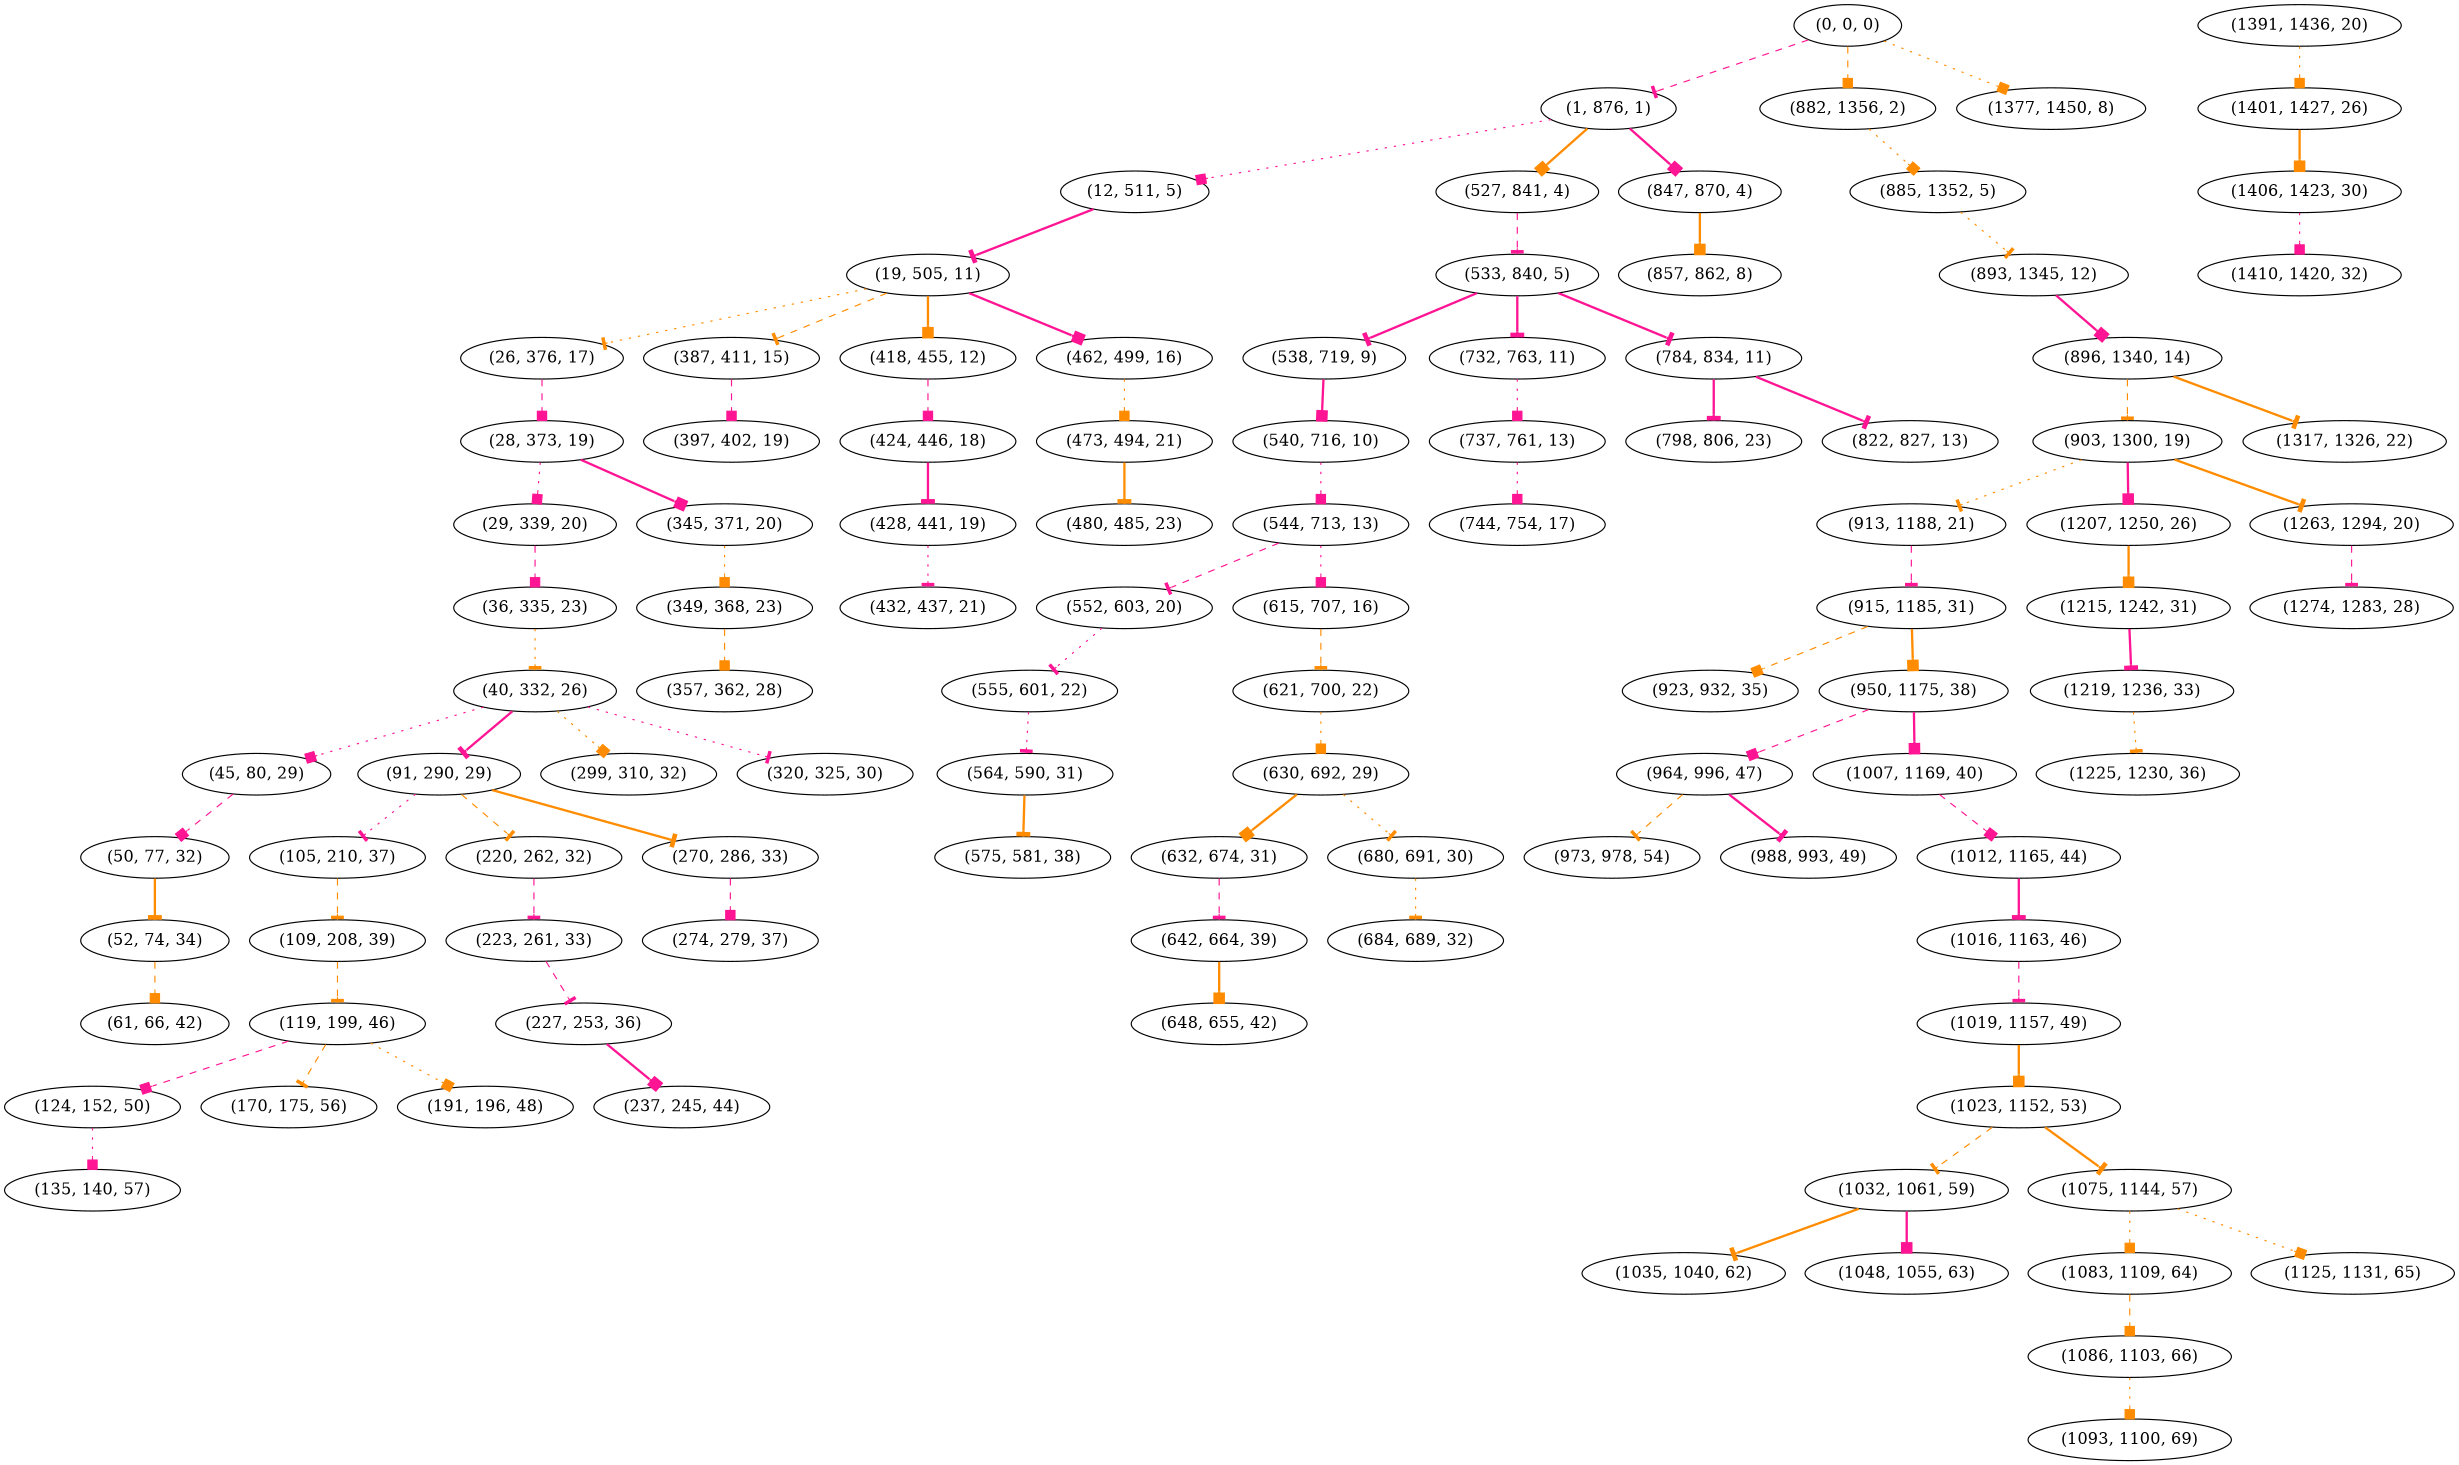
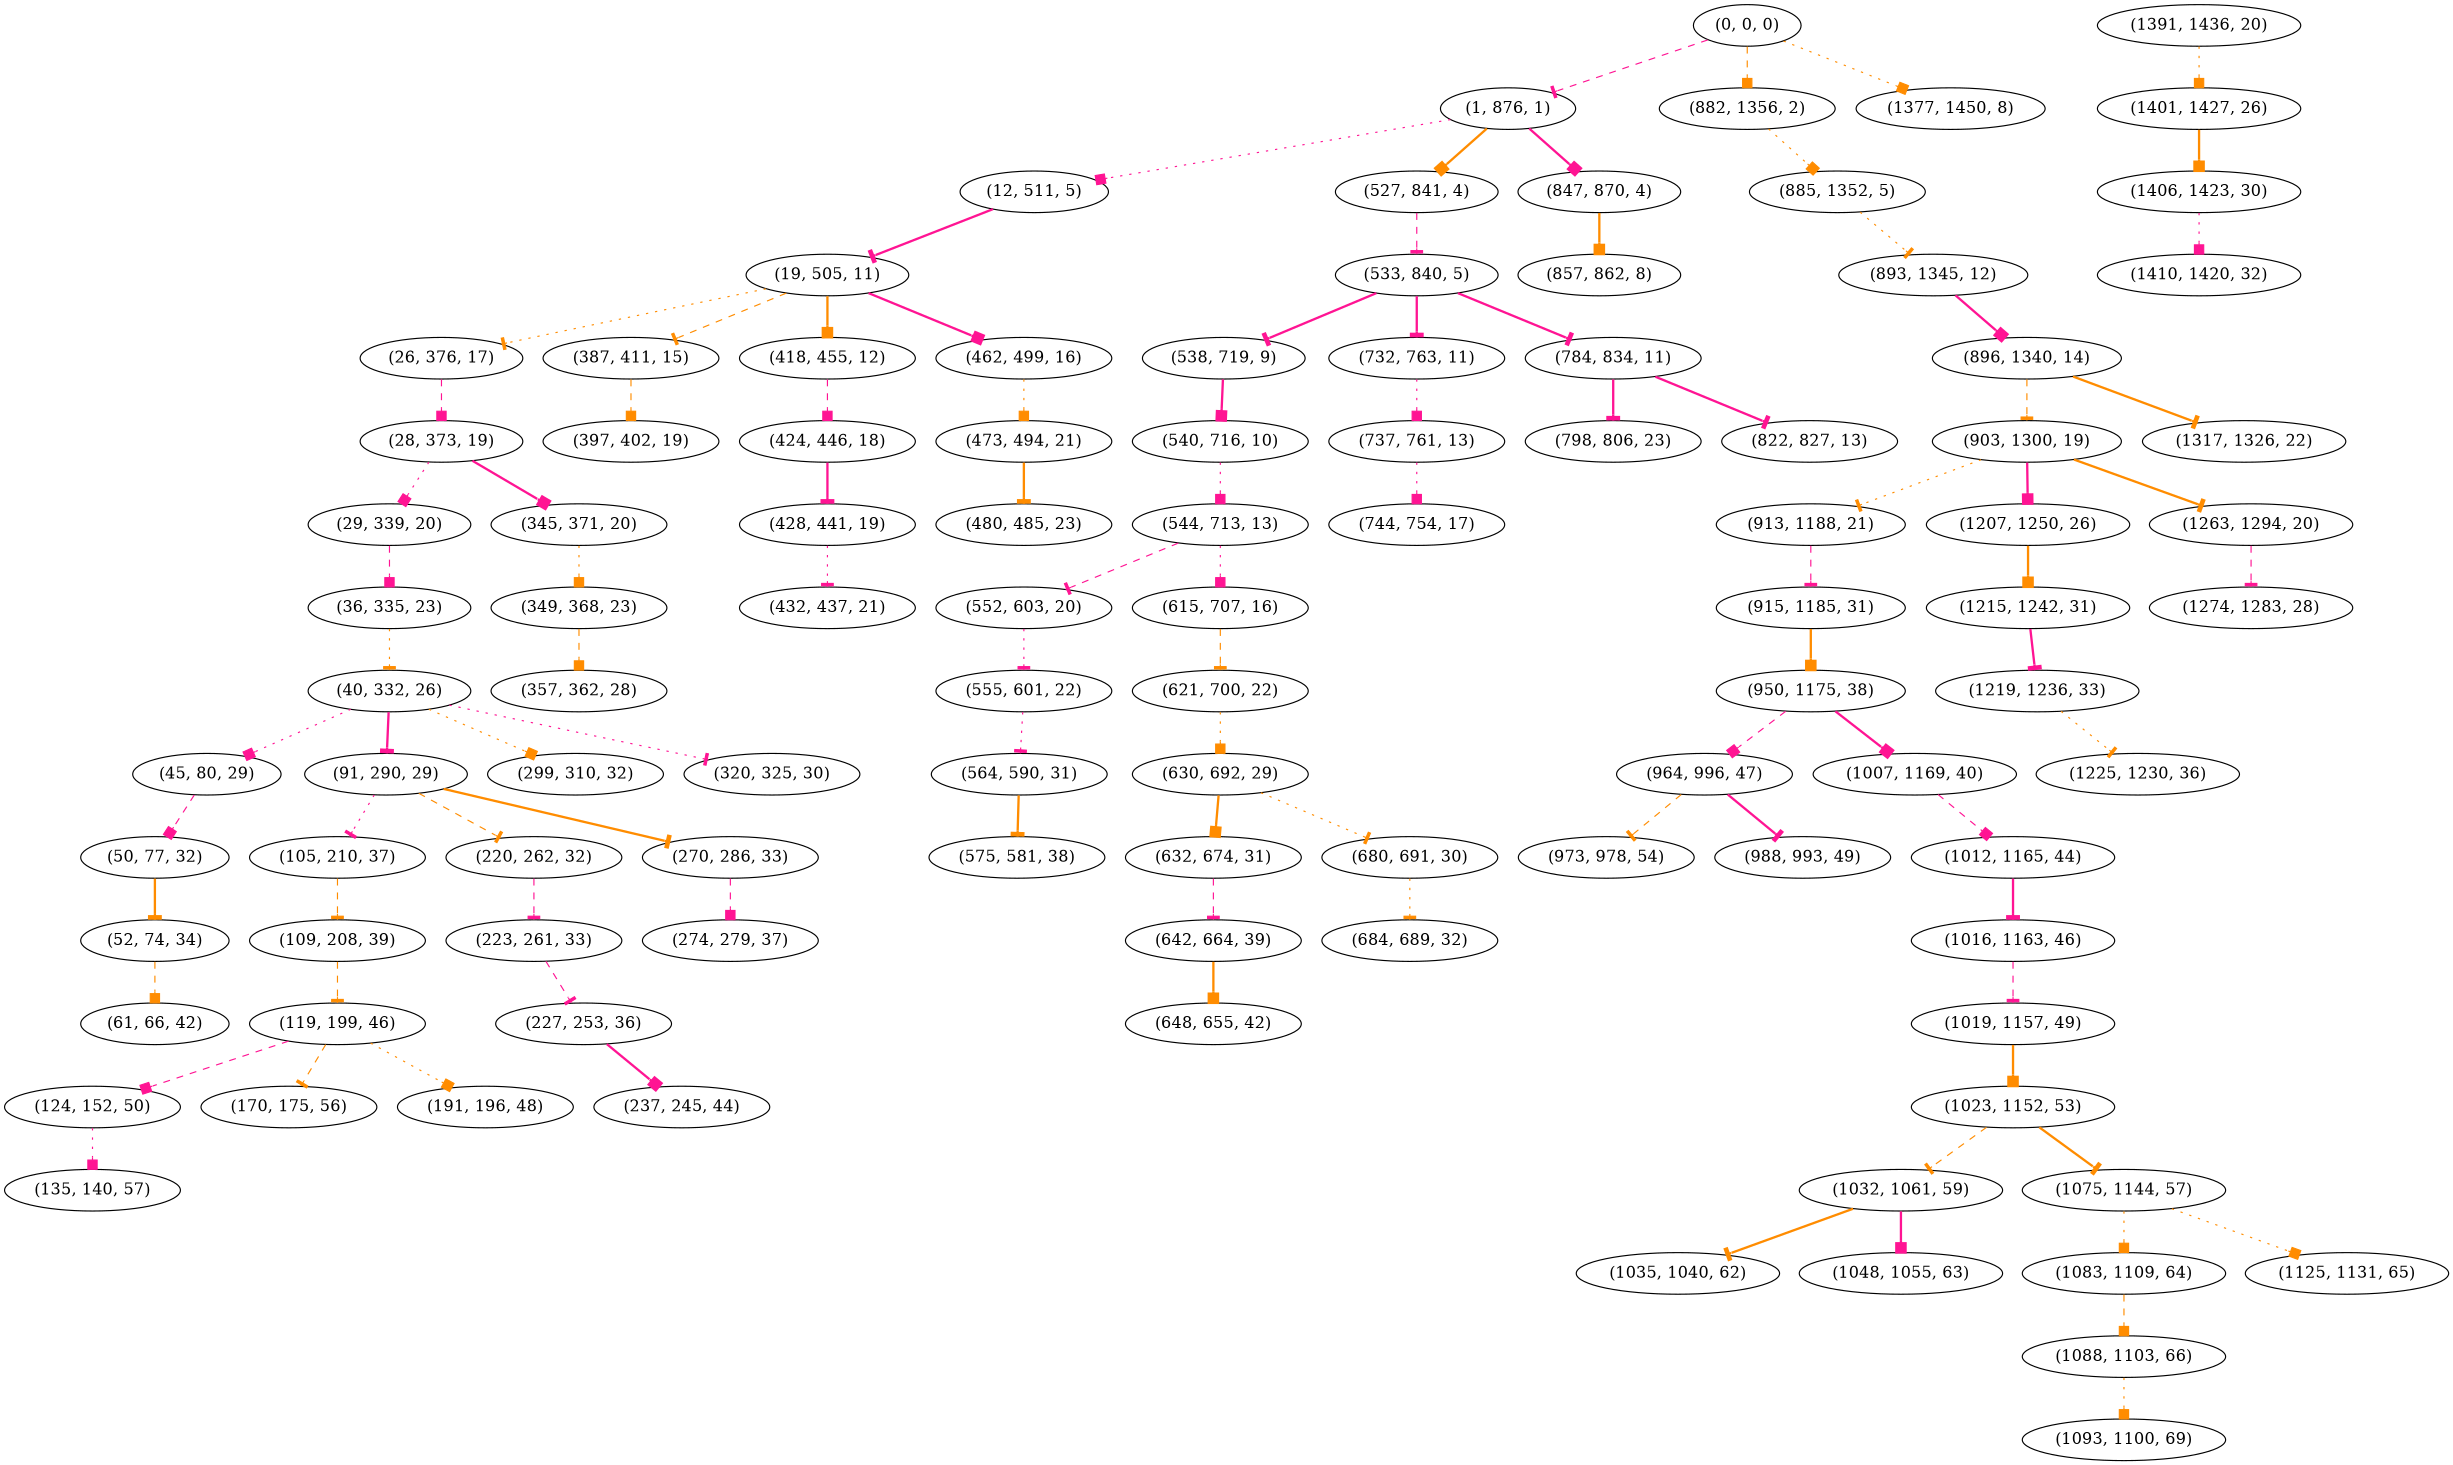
edge "(387, 411, 15)" -> "(397, 402, 19)": color deeppink -> darkorange
node "(923, 932, 35)": removed
node "(1086, 1103, 66)": label "(1086, 1103, 66)" -> "(1088, 1103, 66)"
